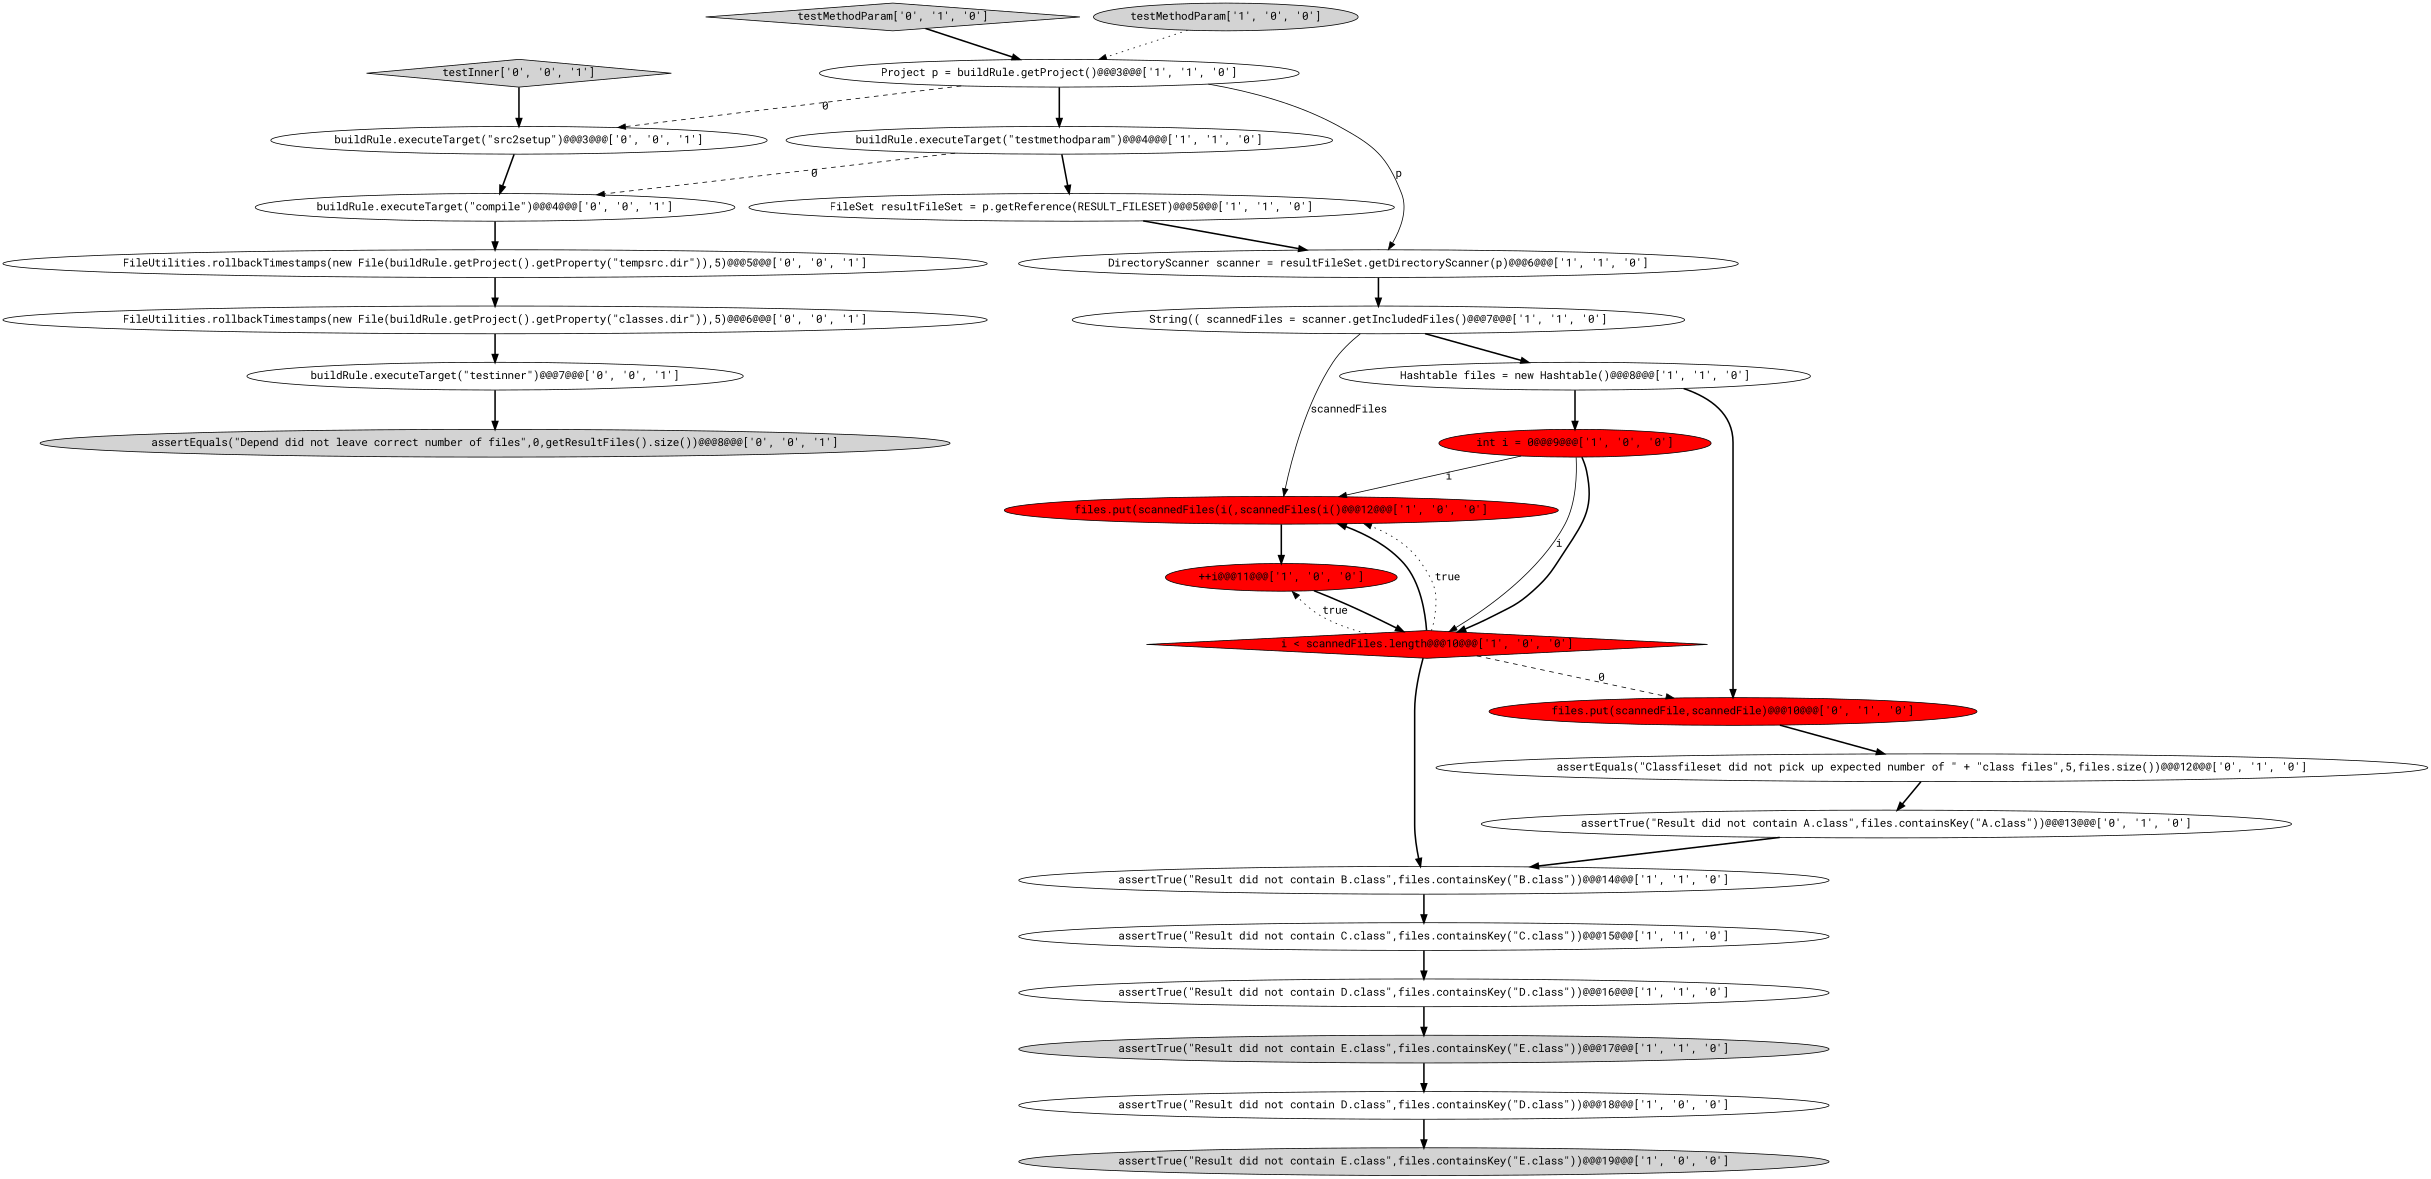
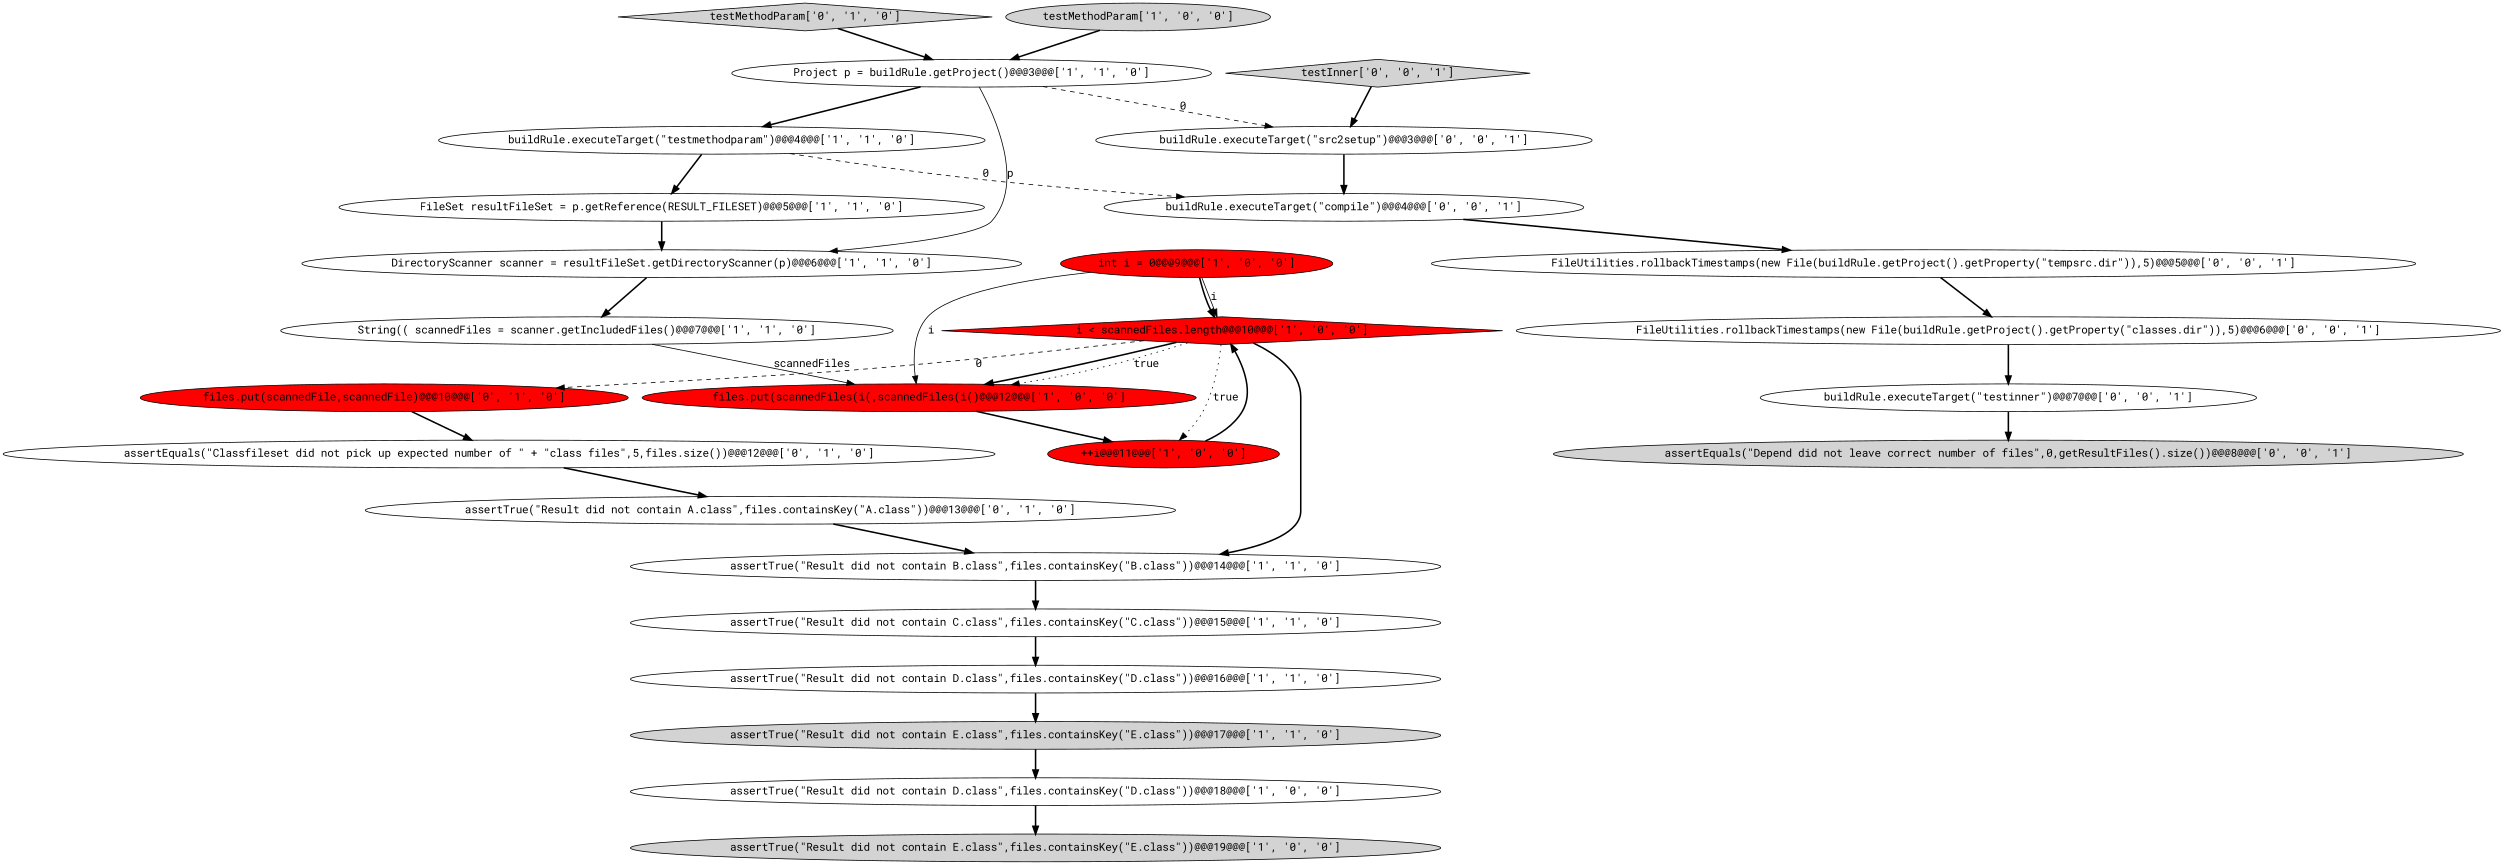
edge "testMethodParam['1', '0', '0']" -> "Project p = buildRule.getProject()@@@3@@@['1', '1', '0']": style dotted -> bold
node "Hashtable files = new Hashtable()@@@8@@@['1', '1', '0']": removed
